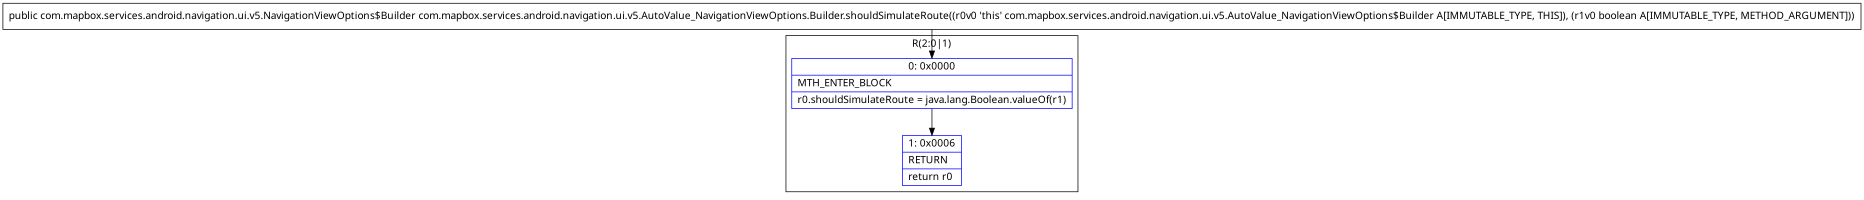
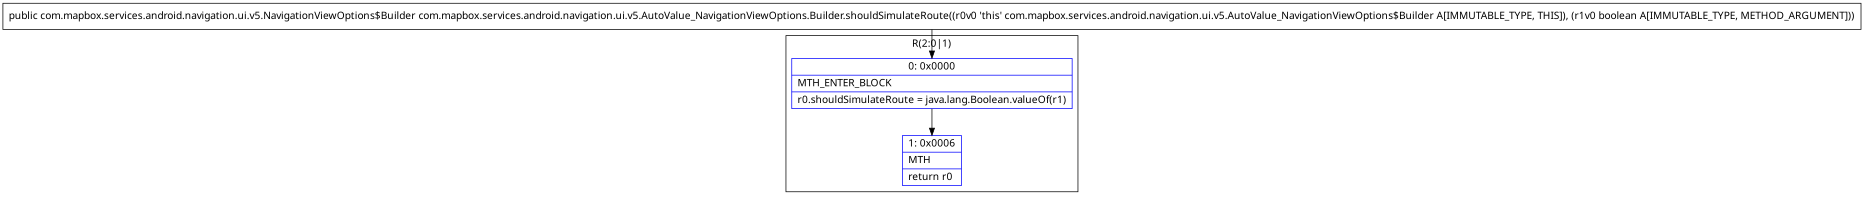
node "1: 0x0006": text "RETURN" -> "MTH"
